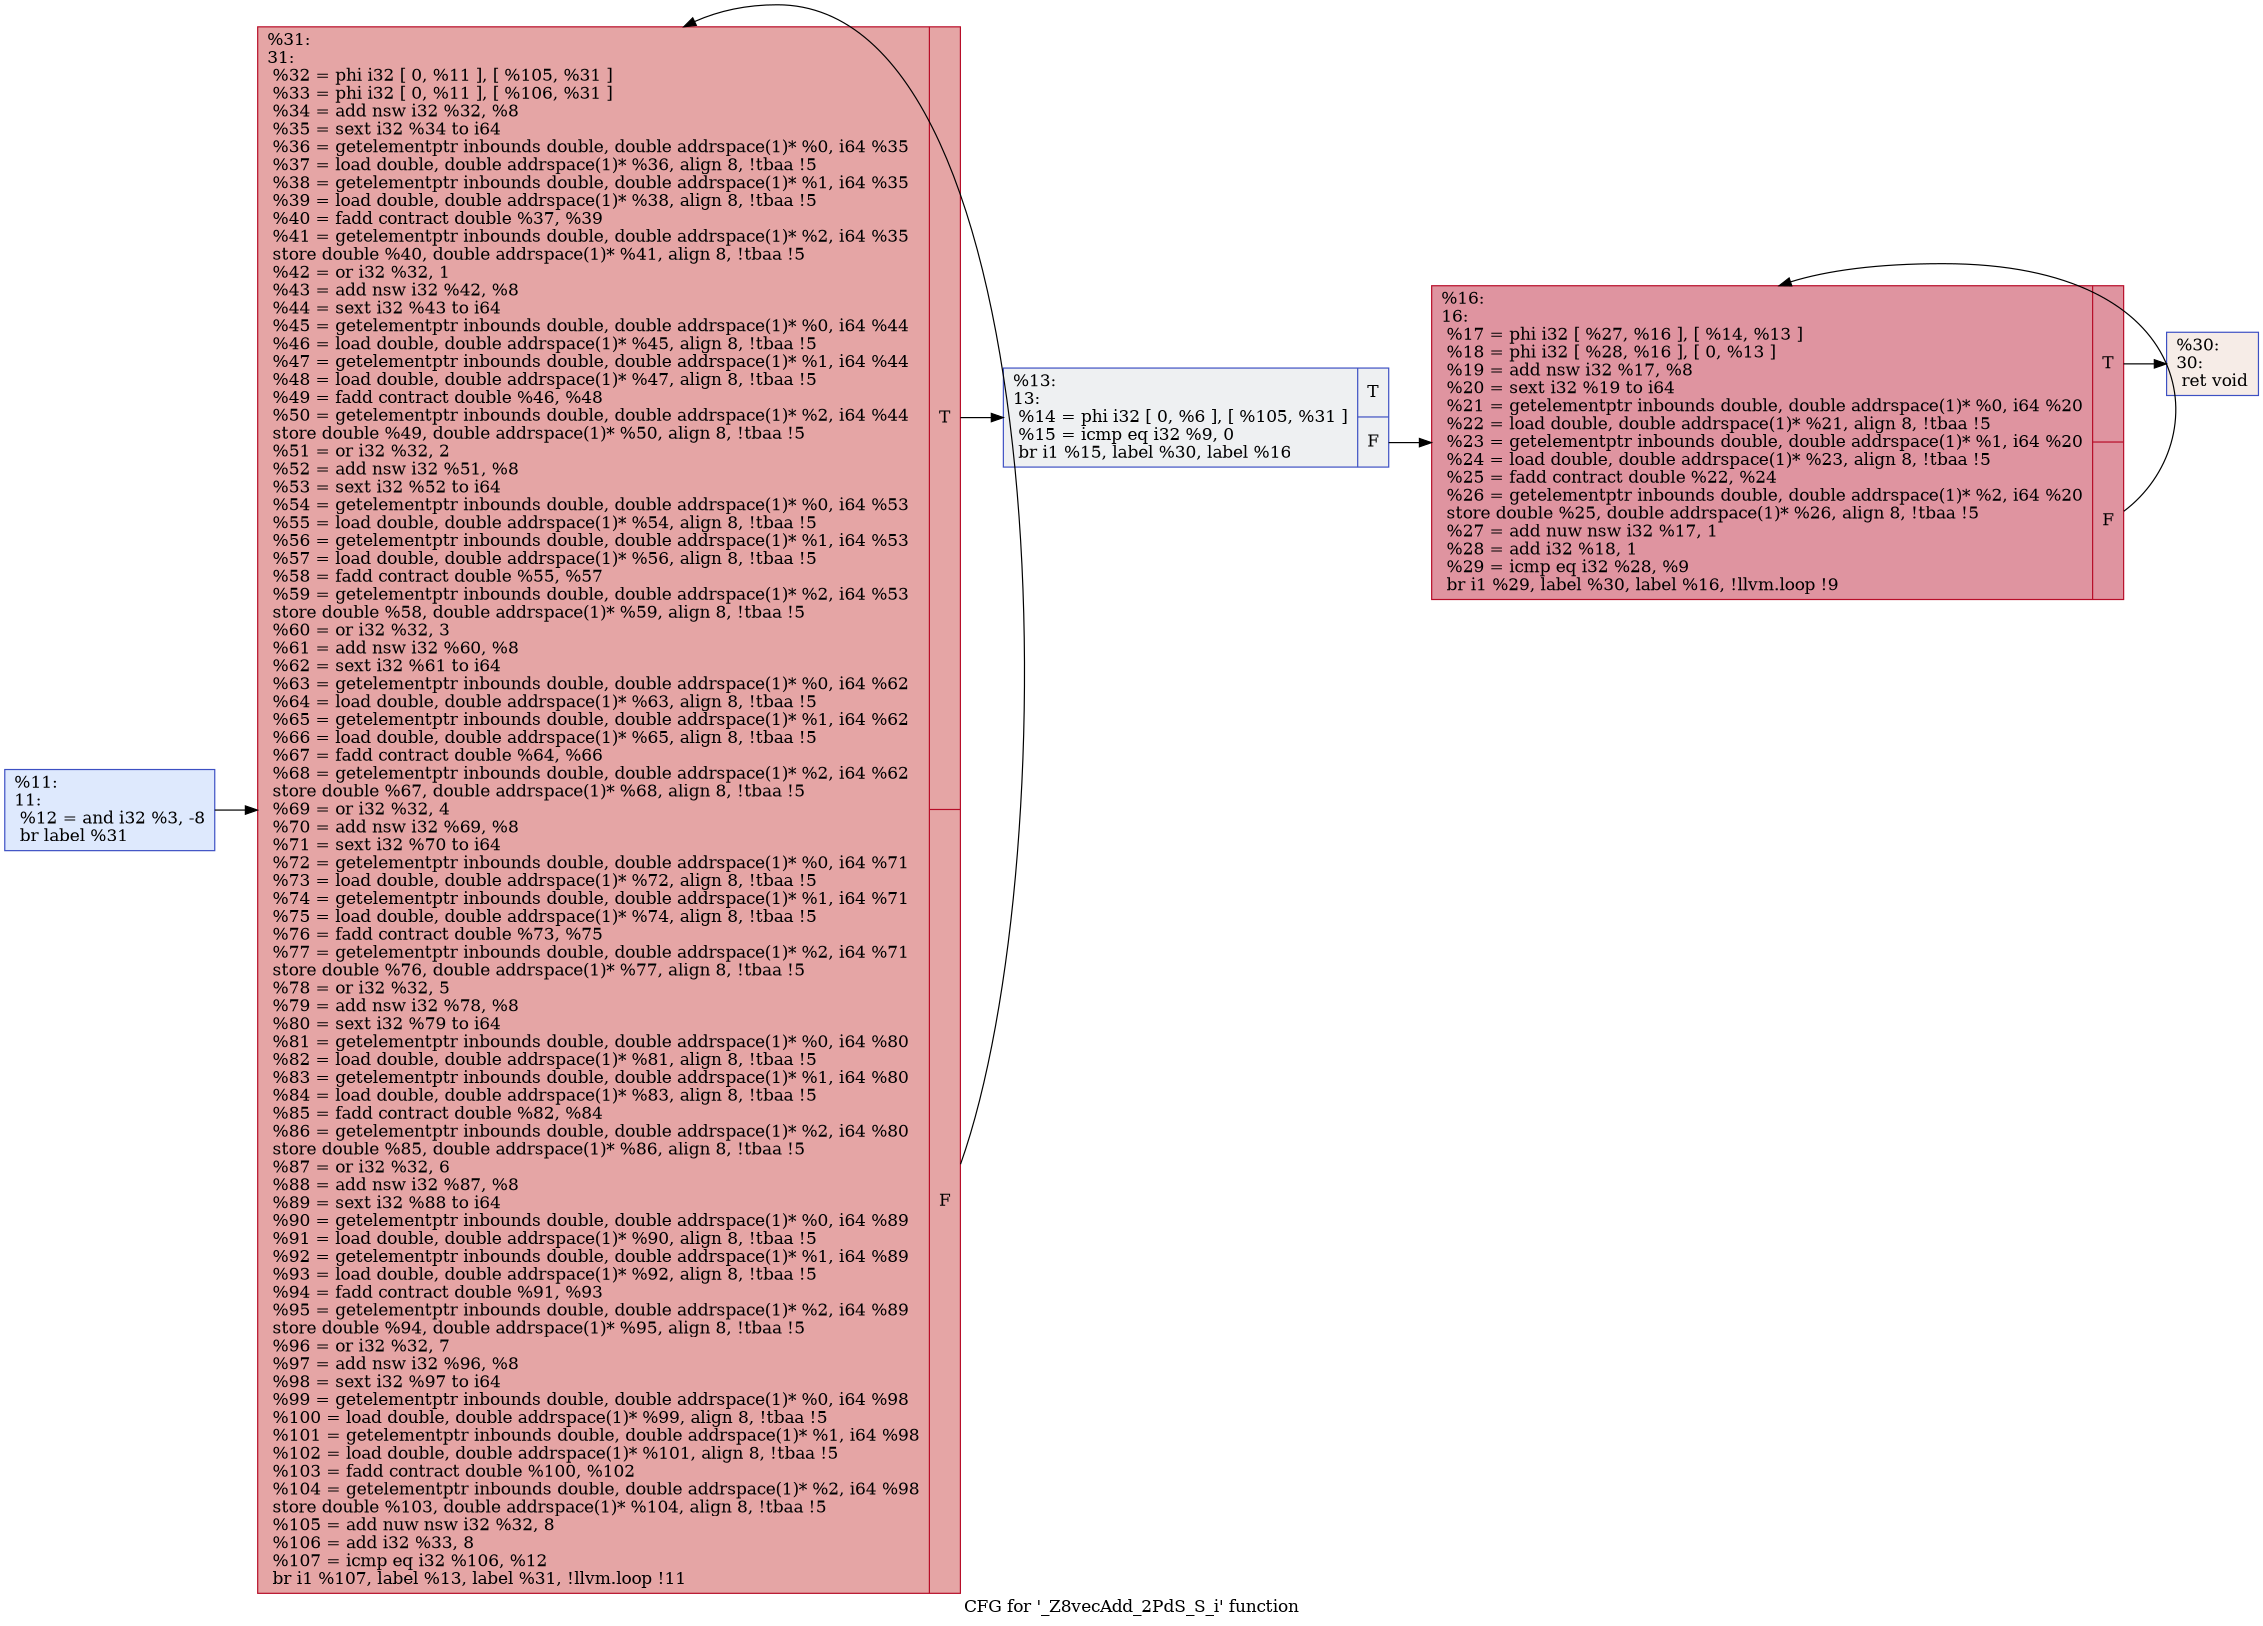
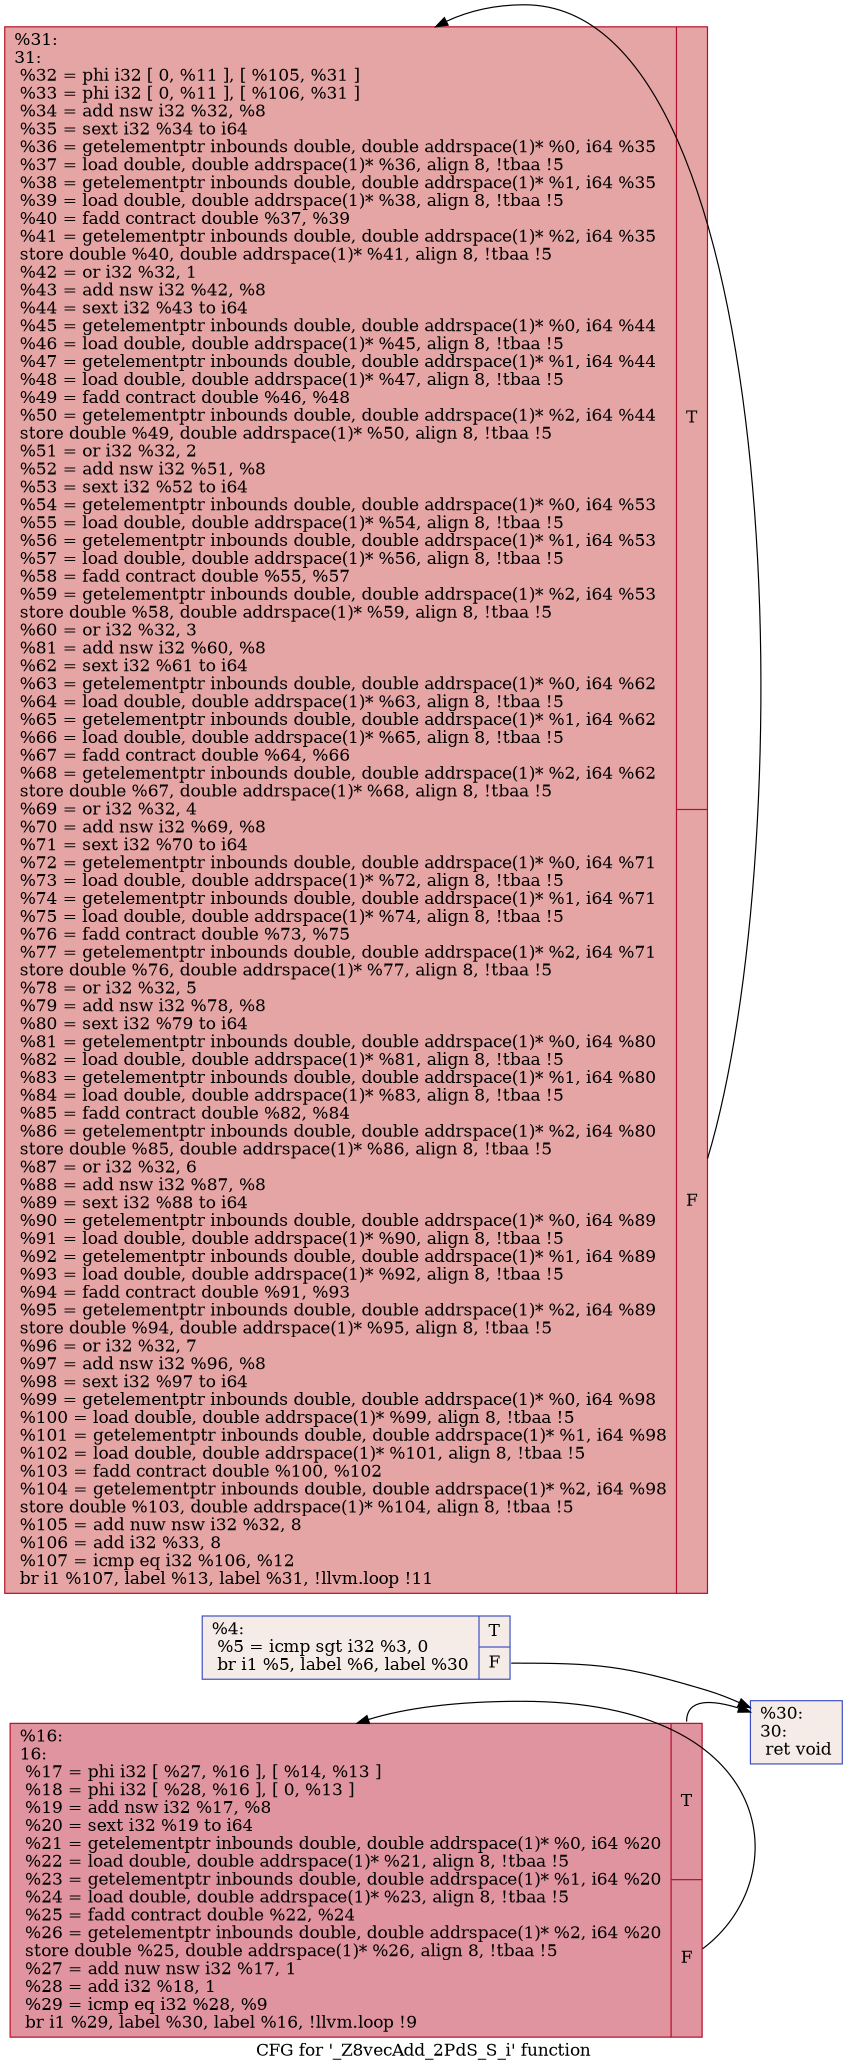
node "%13:": removed
node "%31:": text "%61 = add nsw i32 %60, %8" -> "%81 = add nsw i32 %60, %8"
node "%11:": removed
node "%4:": added
